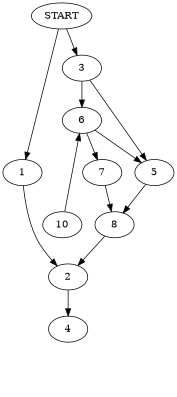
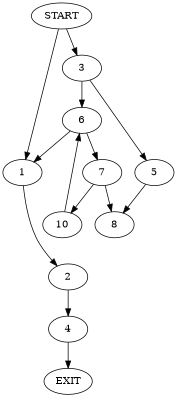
edge "6" -> "5": now "6" -> "1"
edge "7" -> "10": added
edge "8" -> "2": removed
node "EXIT": added
